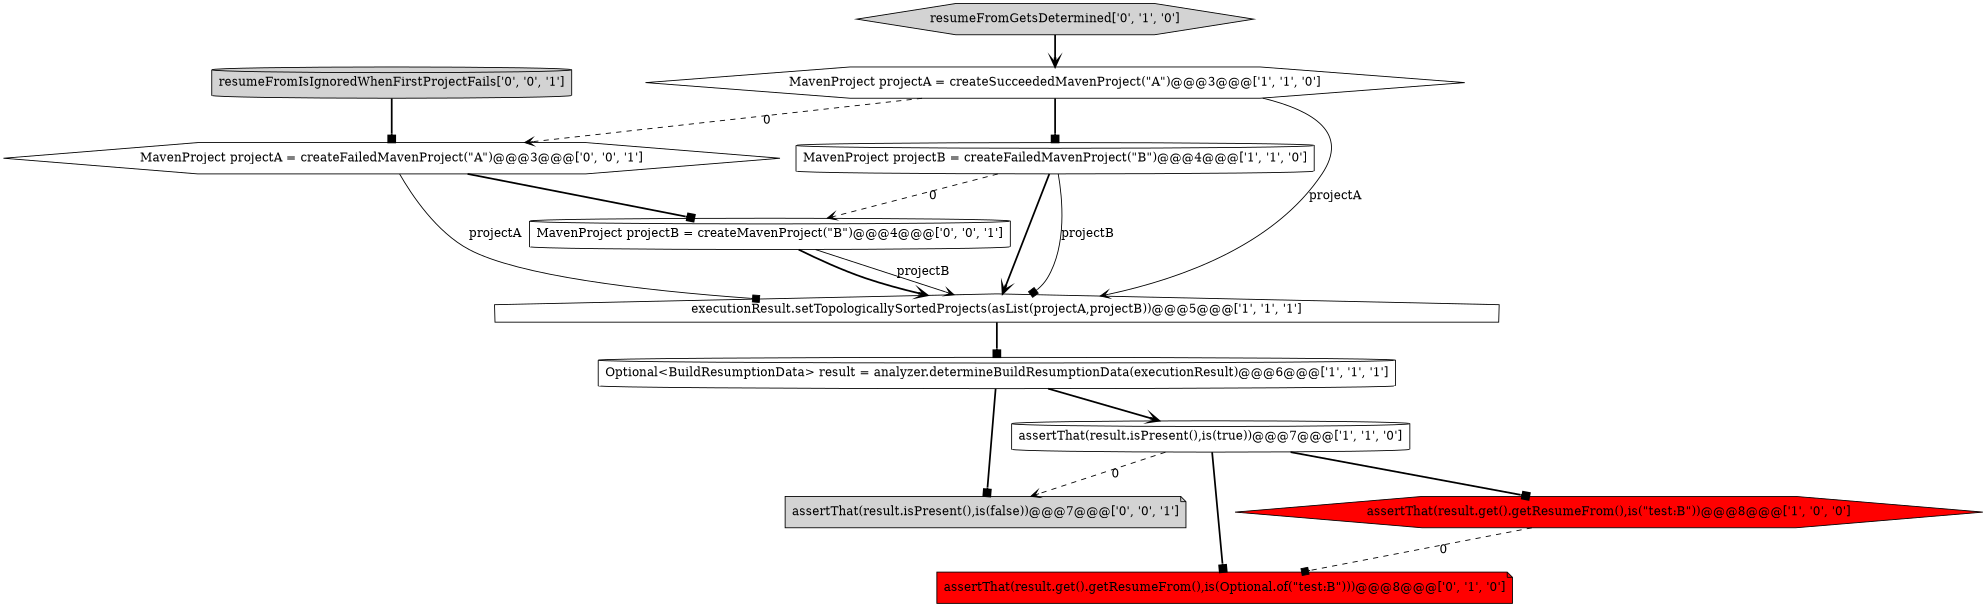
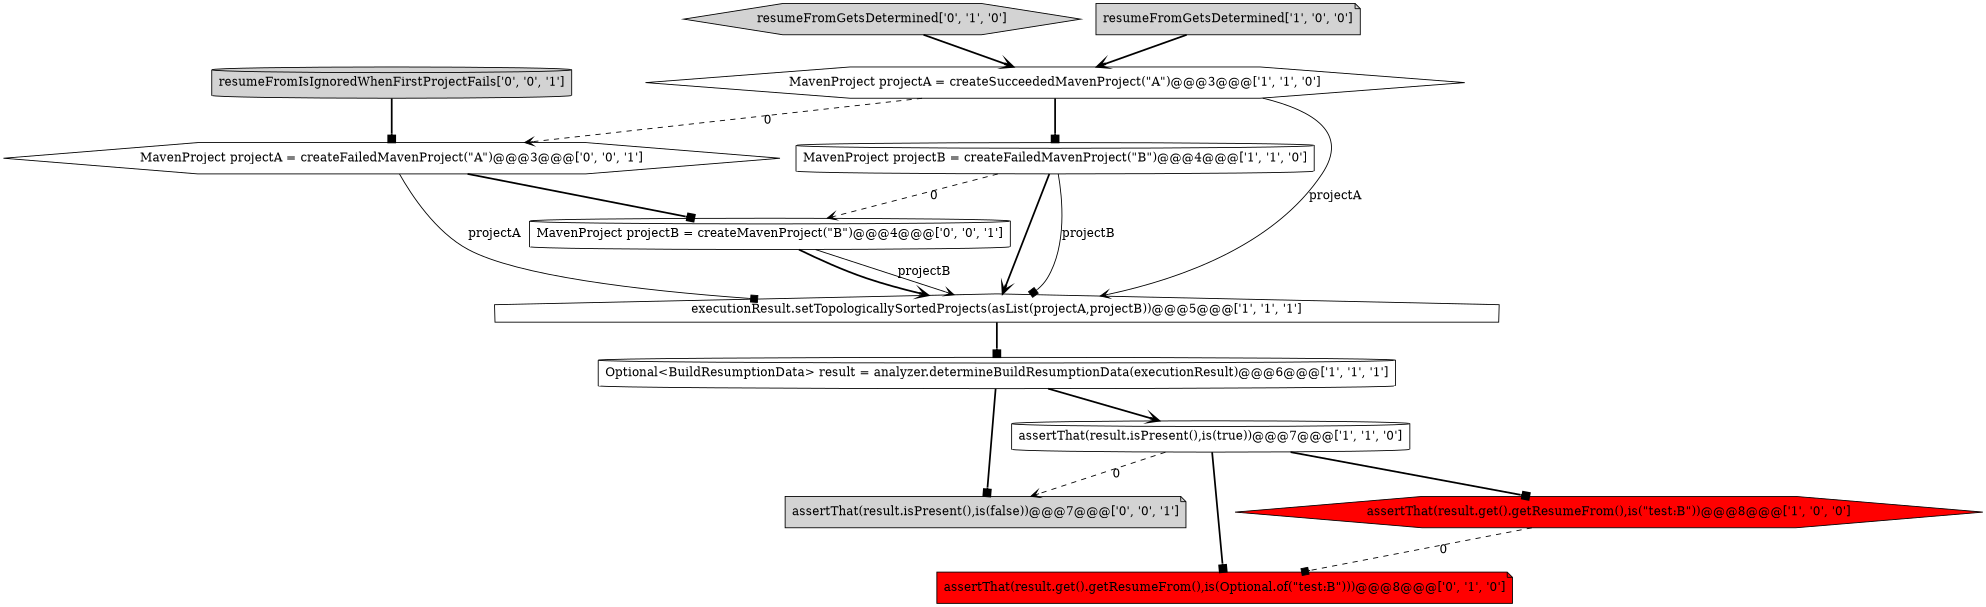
node "resumeFromGetsDetermined['1', '0', '0']": added
